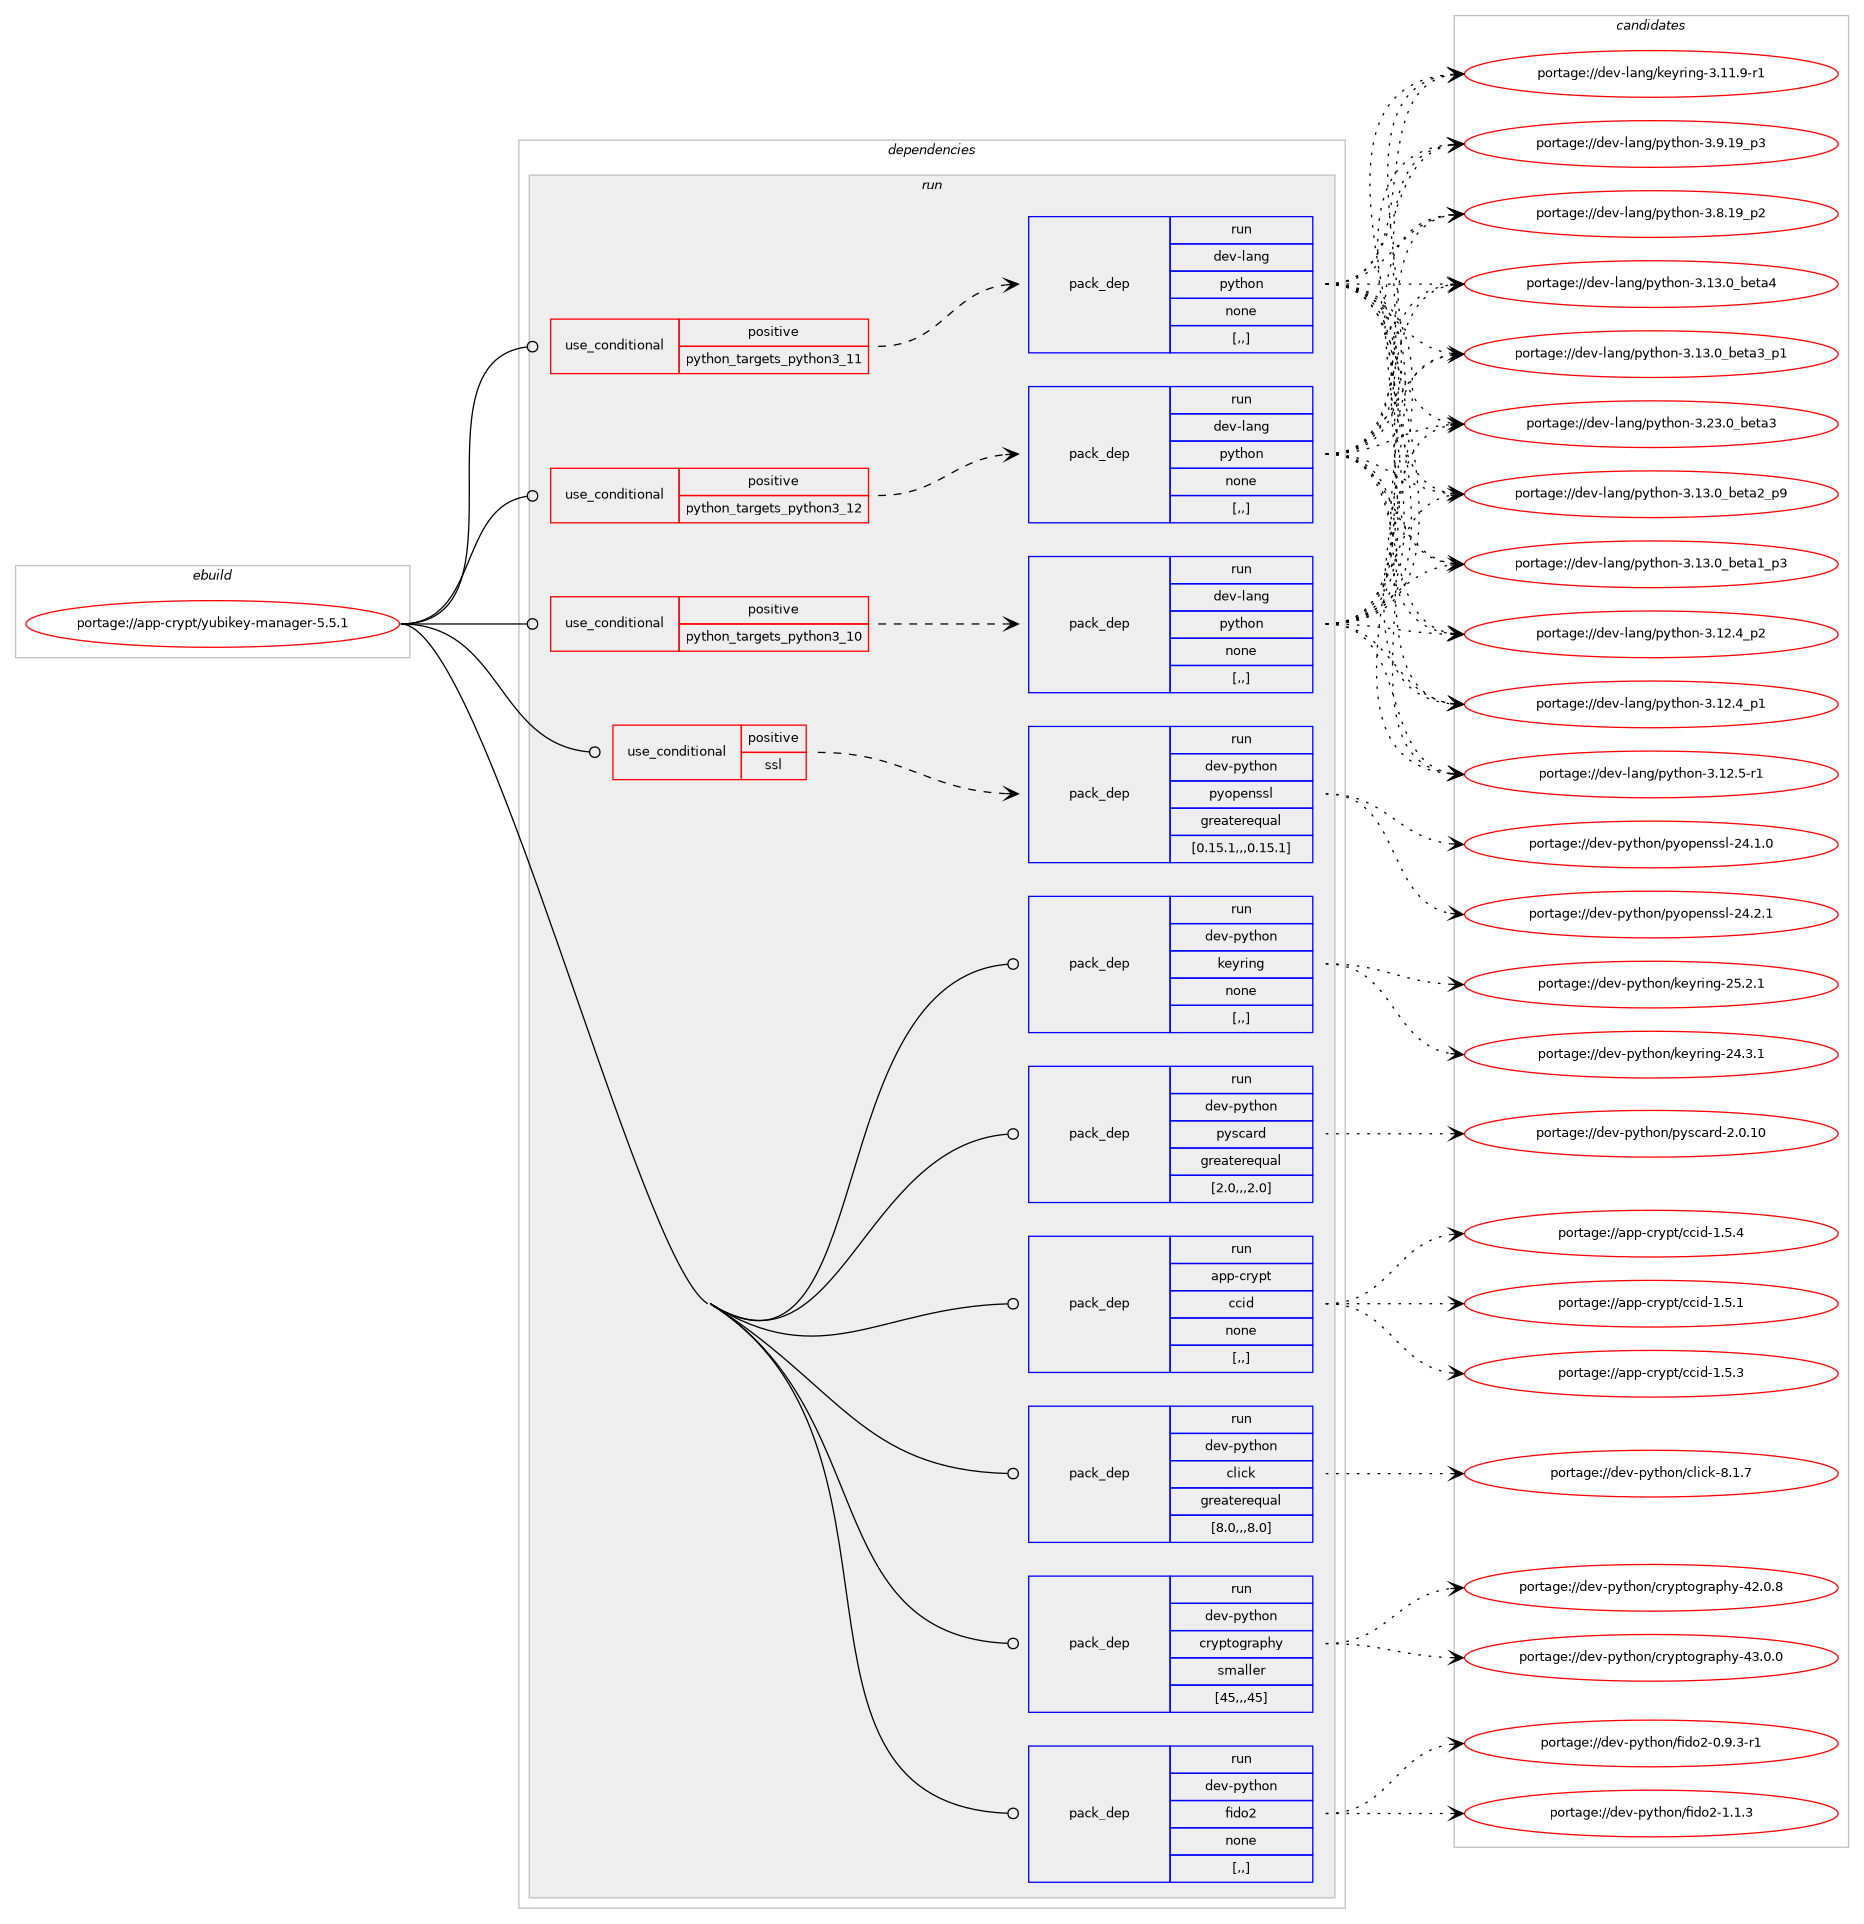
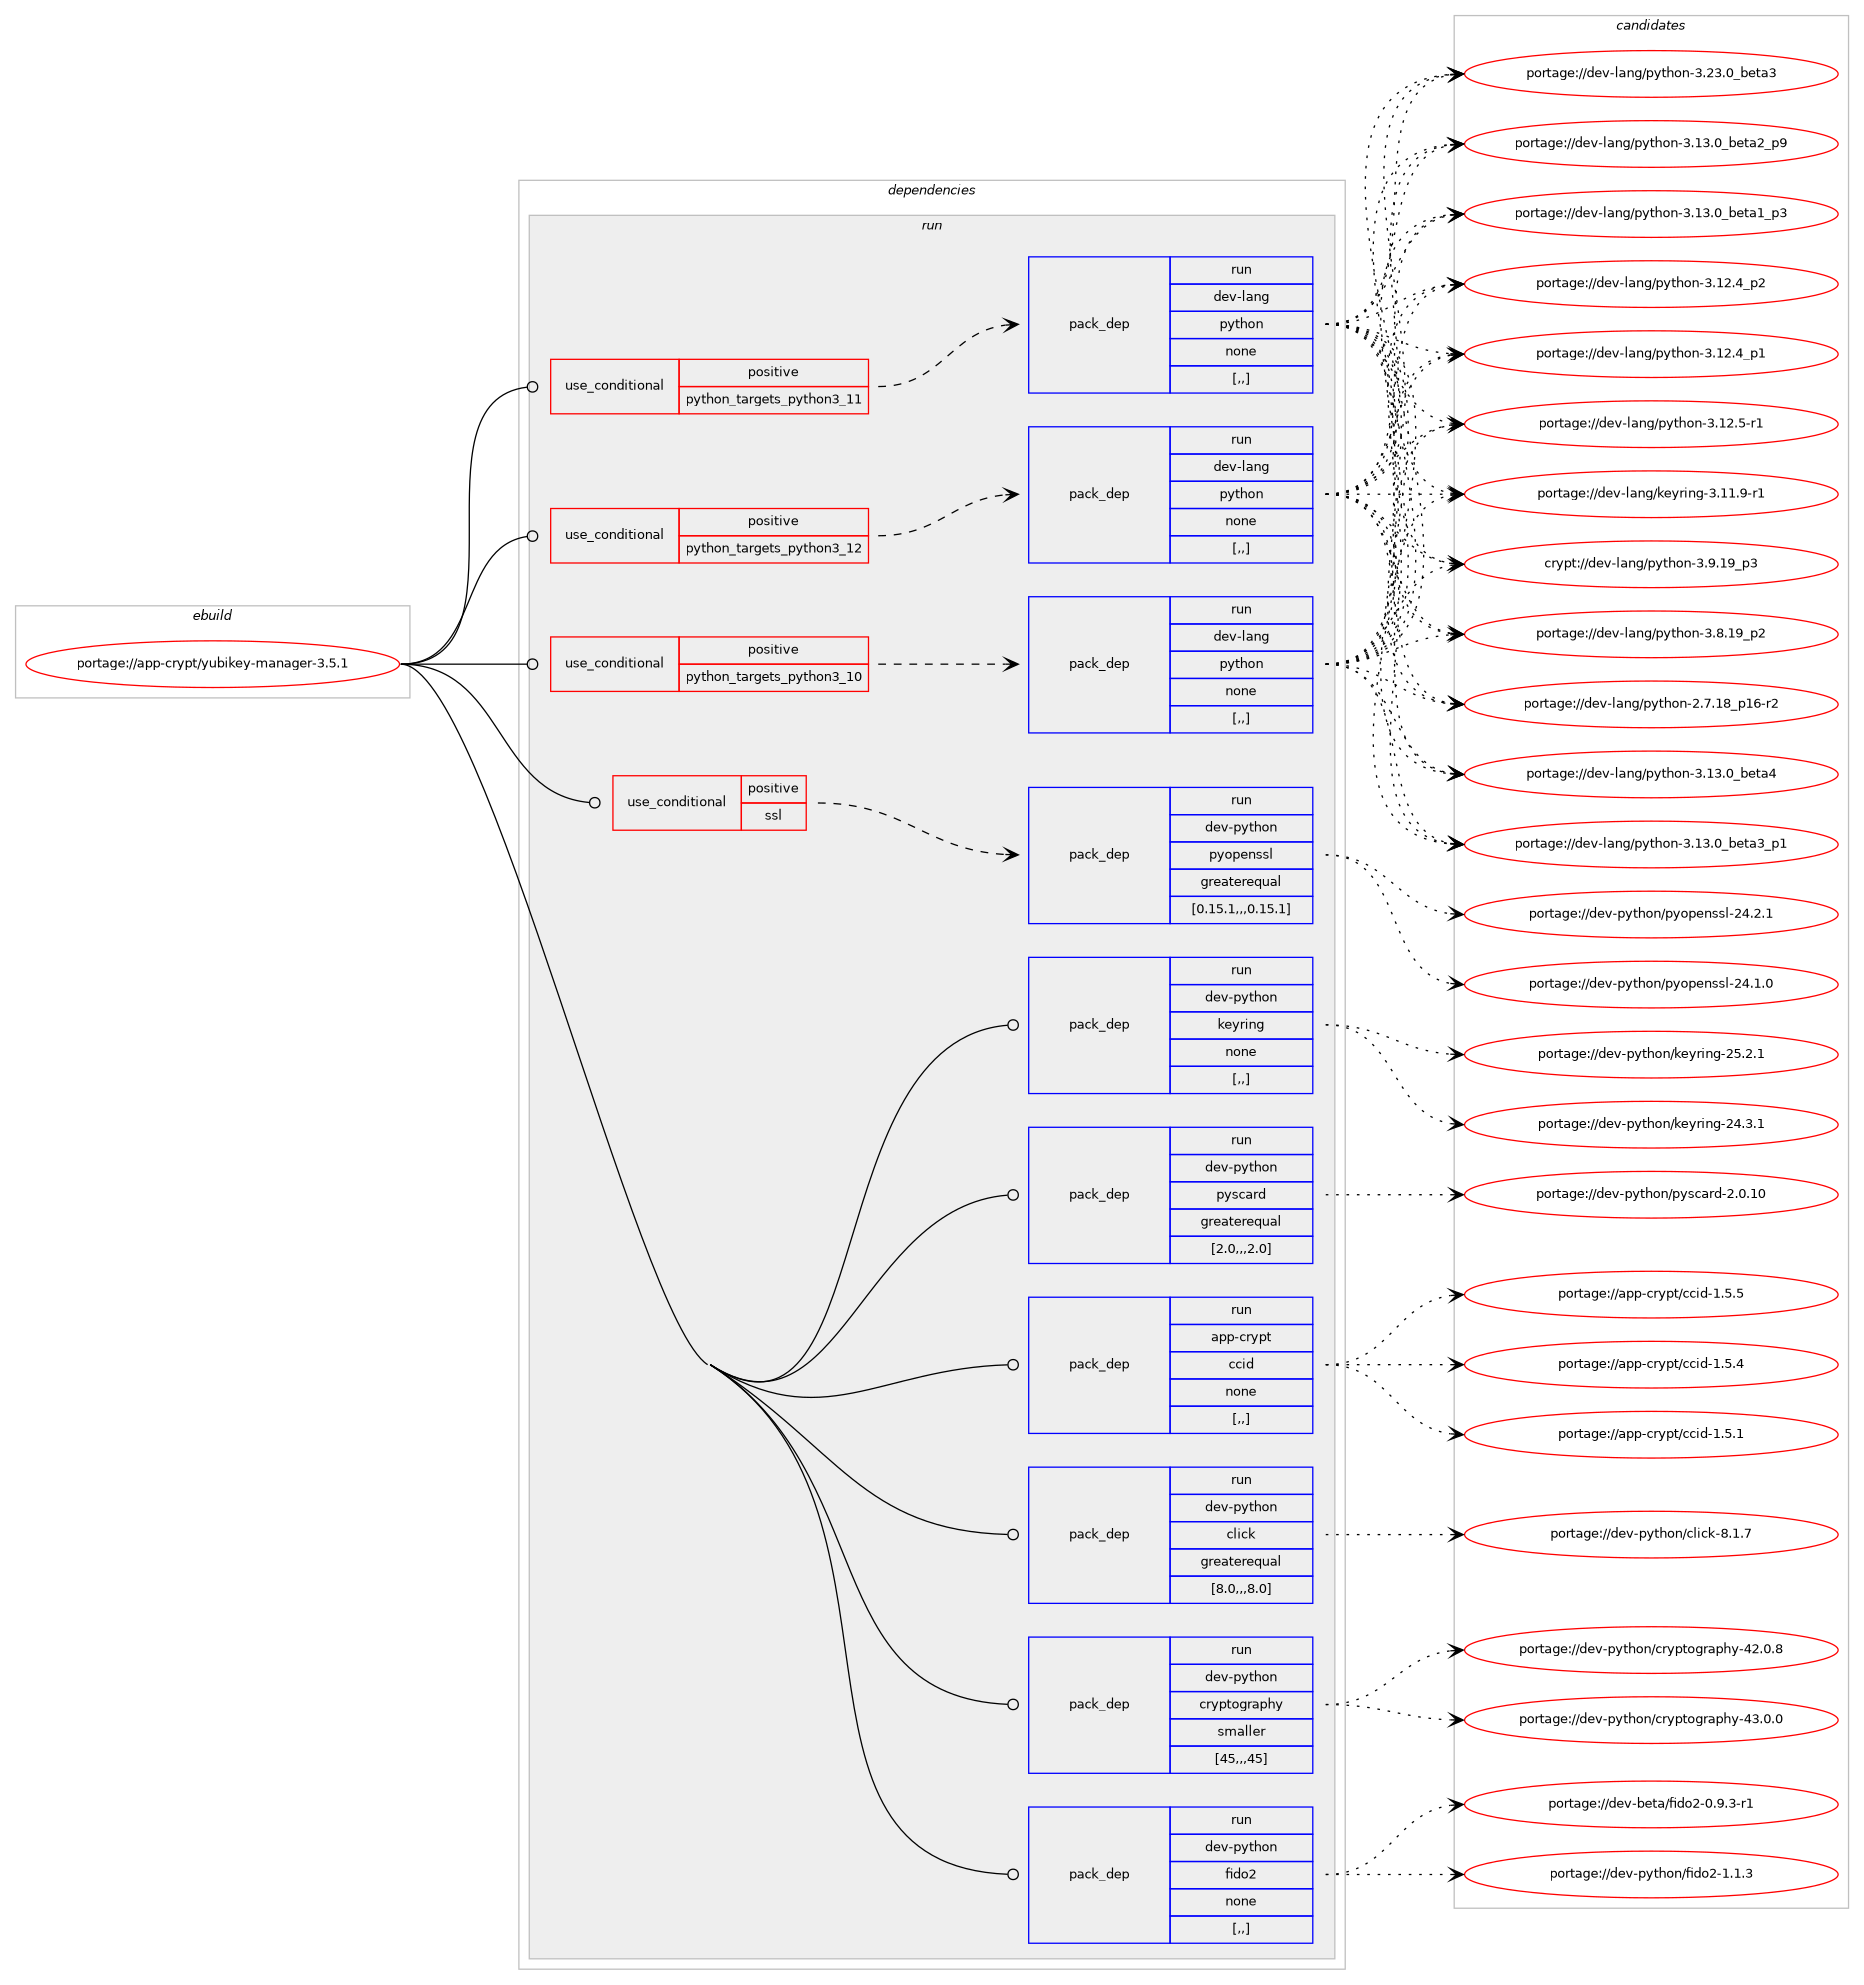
node "portage://dev-lang/python-3.9.19_p3": label "portage://dev-lang/python-3.9.19_p3" -> "crypt://dev-lang/python-3.9.19_p3"
node "portage://app-crypt/yubikey-manager-5.5.1": label "portage://app-crypt/yubikey-manager-5.5.1" -> "portage://app-crypt/yubikey-manager-3.5.1"
node "portage://dev-lang/python-2.7.18_p16-r2": added
node "portage://app-crypt/ccid-1.5.3": label "portage://app-crypt/ccid-1.5.3" -> "portage://app-crypt/ccid-1.5.5"
node "portage://dev-python/fido2-0.9.3-r1": label "portage://dev-python/fido2-0.9.3-r1" -> "portage://dev-beta/fido2-0.9.3-r1"
